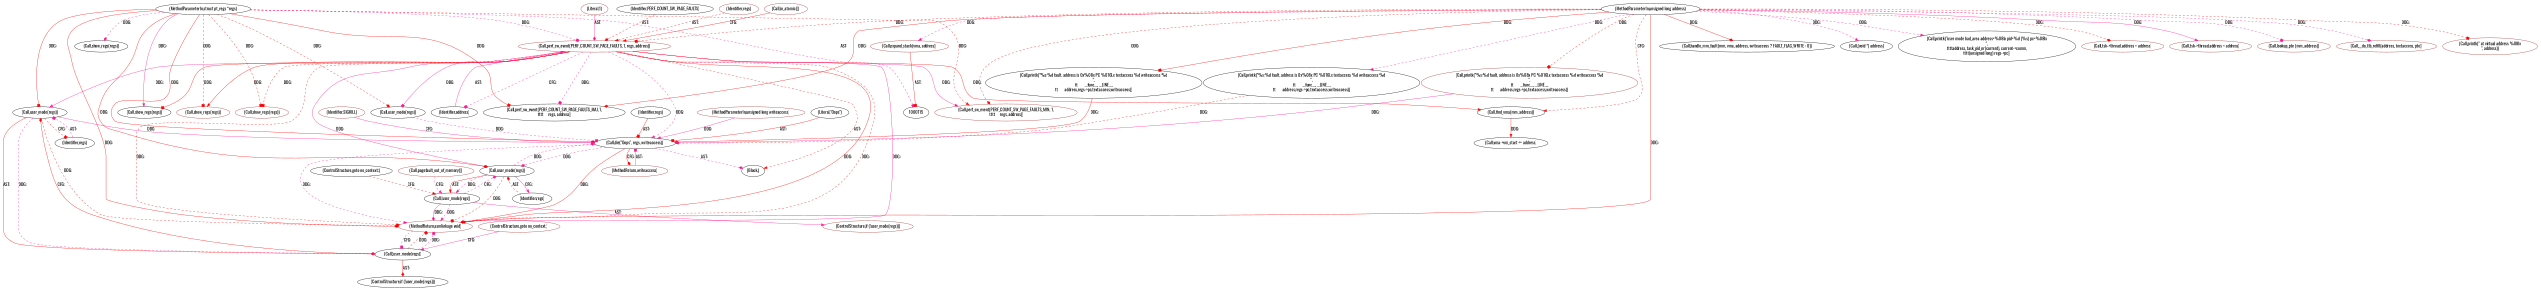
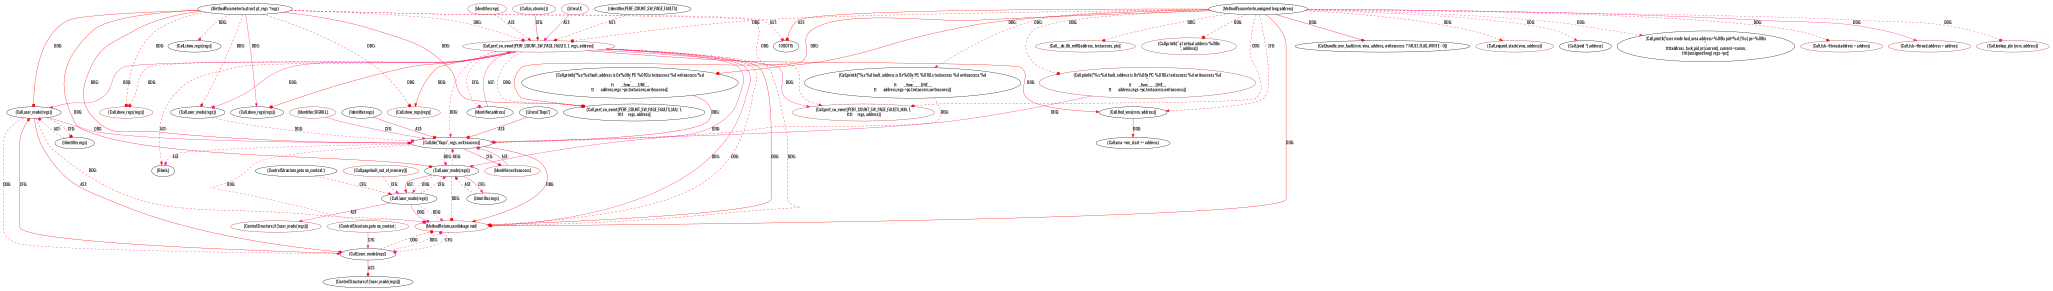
edge "(MethodParameterIn,unsigned long address)" -> "(Call,expand_stack(vma, address))": color deeppink -> red
edge "(MethodParameterIn,unsigned long address)" -> "(Call,__do_tlb_refill(address, textaccess, pte))": color deeppink -> red
edge "(Call,expand_stack(vma, address))" -> "1000115": now "(MethodParameterIn,unsigned long address)" -> "1000115"
node "(MethodParameterIn,unsigned long writeaccess)": removed
node "(MethodReturn,writeaccess)": label "(MethodReturn,writeaccess)" -> "(Identifier,writeaccess)"
edge "(MethodParameterIn,struct pt_regs *regs)" -> "(MethodReturn,asmlinkage void)": removed, label "DDG:"
